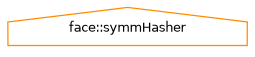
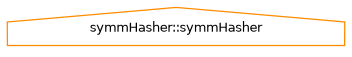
node "face::symmHasher": label "face::symmHasher" -> "symmHasher::symmHasher"
